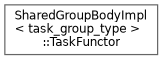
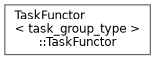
node "SharedGroupBodyImpl < task_group_type > ::TaskFunctor": label "SharedGroupBodyImpl < task_group_type > ::TaskFunctor" -> "TaskFunctor < task_group_type > ::TaskFunctor"
